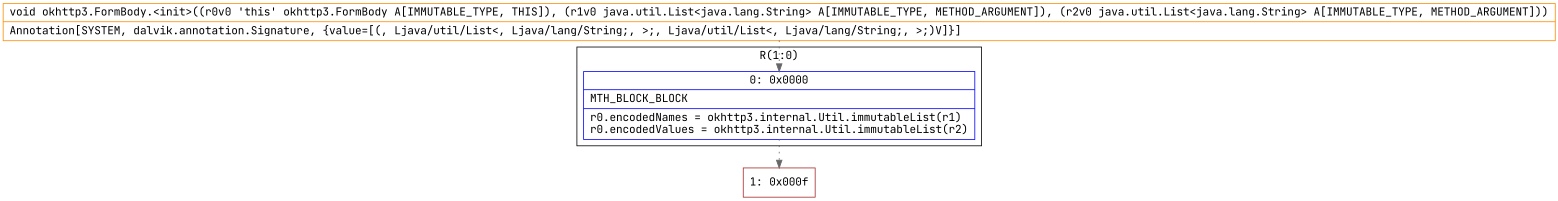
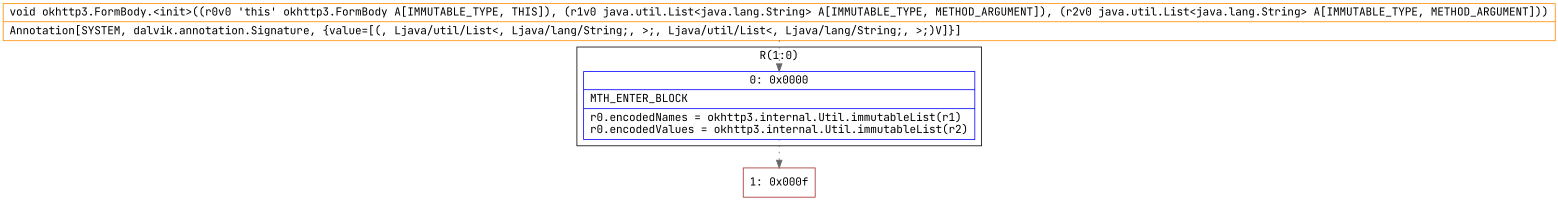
node "0: 0x0000": text "MTH_BLOCK_BLOCK" -> "MTH_ENTER_BLOCK"
